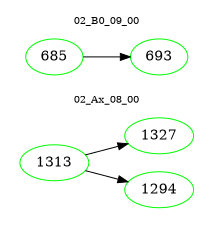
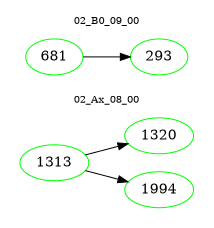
node "685": label "685" -> "681"
node "693": label "693" -> "293"
node "1327": label "1327" -> "1320"
node "1294": label "1294" -> "1994"
